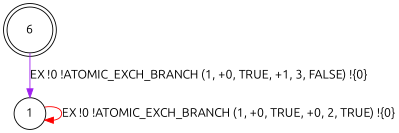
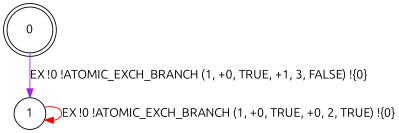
node "6": label "6" -> "0"
